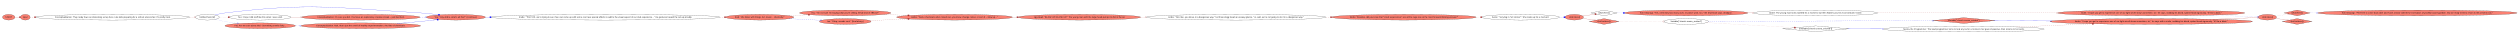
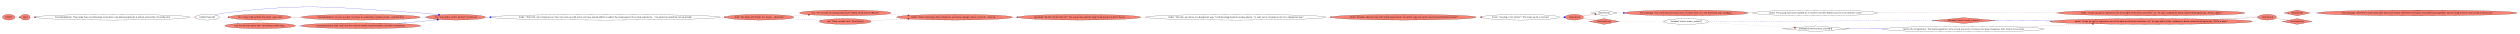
node "You: I hope I did stuff like this when I was a kid.": fillcolor white -> salmon
